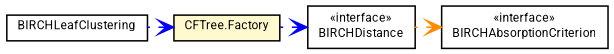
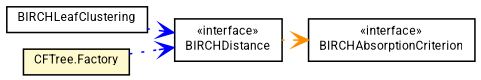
edge "BIRCHLeafClustering" -> "CFTree.Factory": now "BIRCHLeafClustering" -> "BIRCHDistance"
